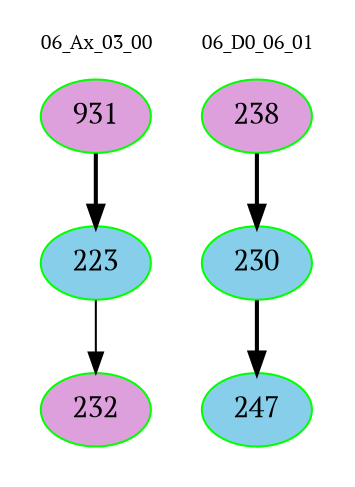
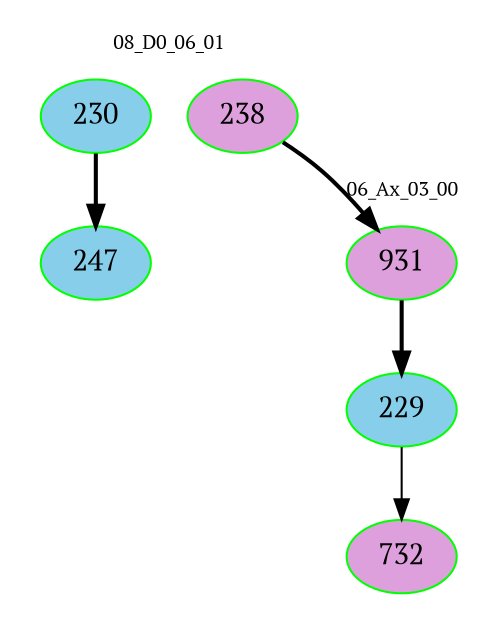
cluster "06_D0_06_01": label "06_D0_06_01" -> "08_D0_06_01"
edge "238" -> "230": now "238" -> "931"
node "223": label "223" -> "229"
node "232": label "232" -> "732"
